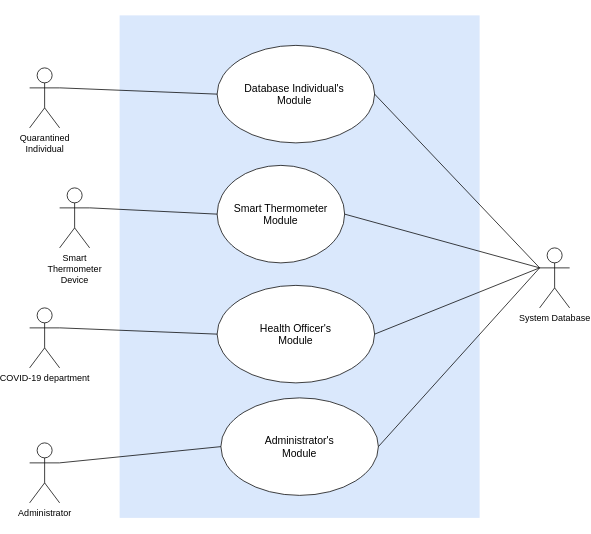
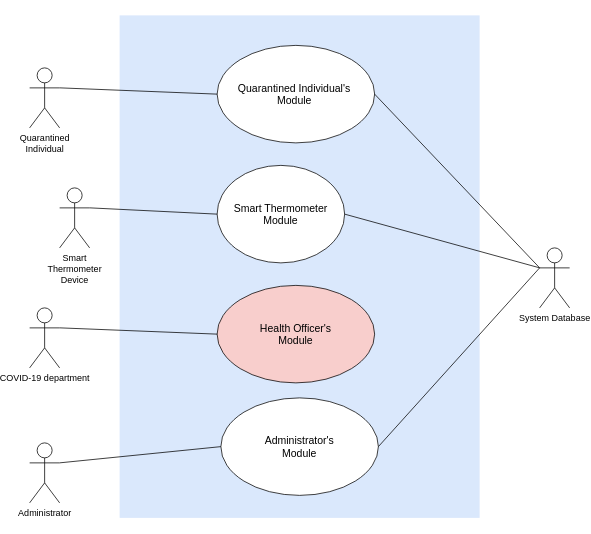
node "Database Individual's Module": label "Database Individual's Module" -> "Quarantined Individual's Module"
edge "System Database" -- "Health Officer's Module": removed
node "Health Officer's Module": fillcolor #ffffff -> #f8cecc
